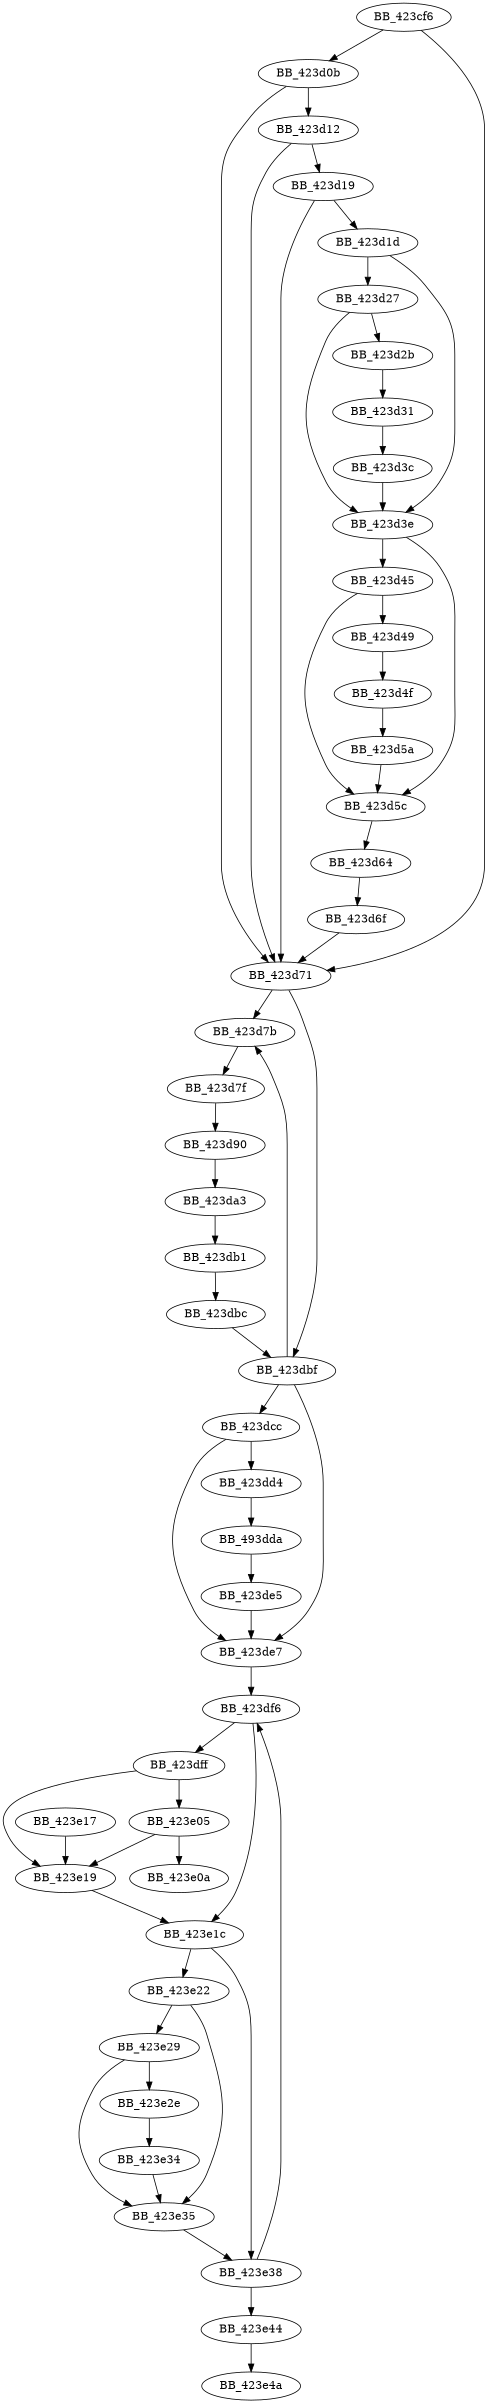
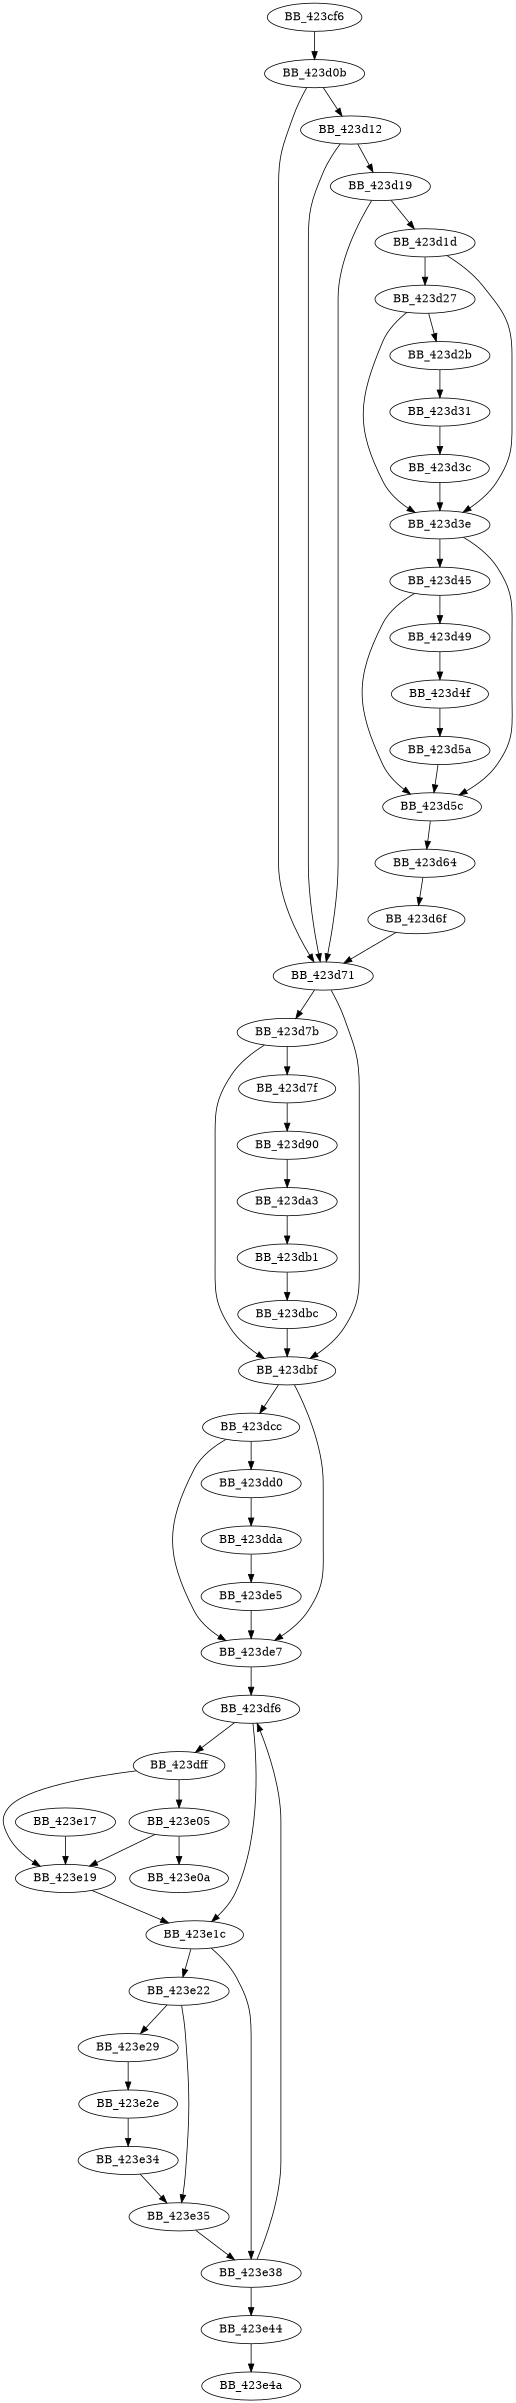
edge "BB_423cf6" -> "BB_423d71": removed
edge "BB_423dbf" -> "BB_423d7b": reversed
node "BB_423dd4": label "BB_423dd4" -> "BB_423dd0"
node "BB_493dda": label "BB_493dda" -> "BB_423dda"
edge "BB_423e29" -> "BB_423e35": removed
